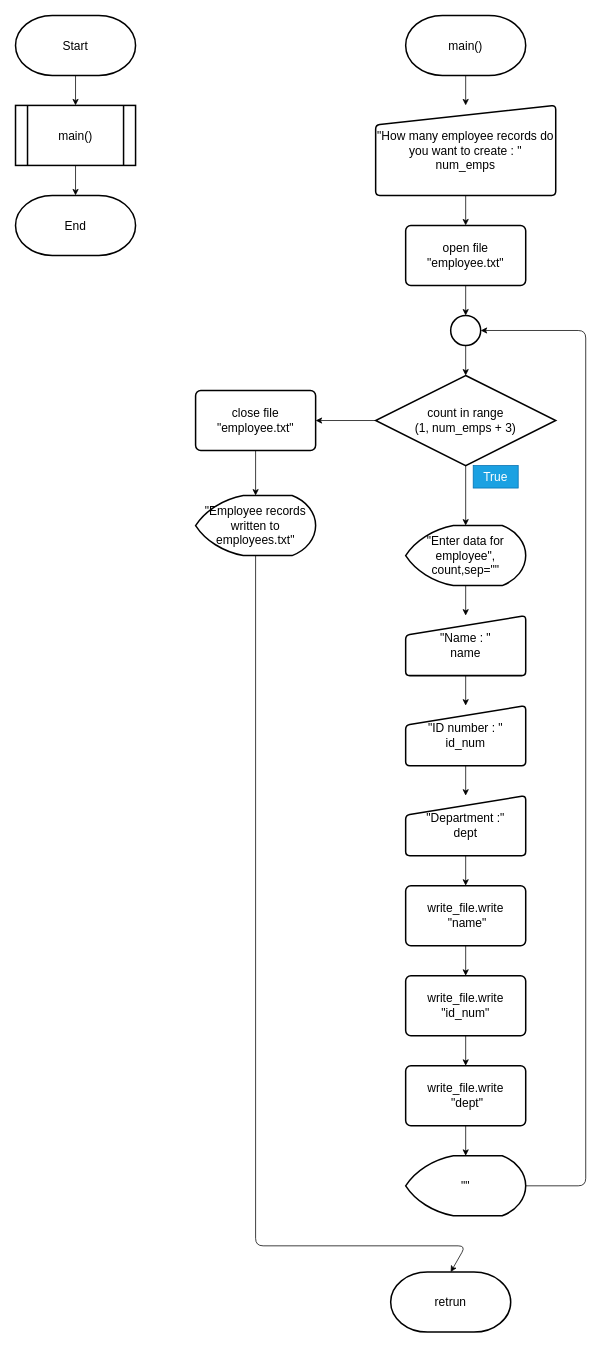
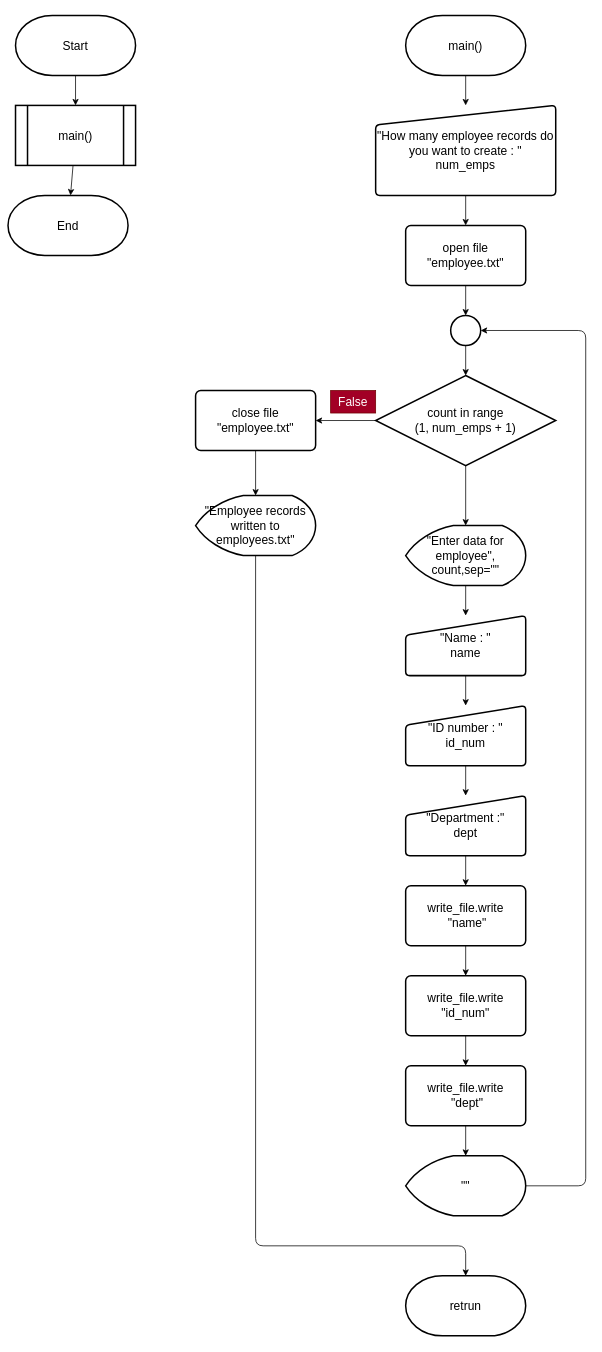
node "End": moved (75, 225) -> (68, 225)
node "False": added
node "count in range (1, num_emps + 3)": label "count in range (1, num_emps + 3)" -> "count in range (1, num_emps + 1)"
node "True": removed
node "retrun": moved (450, 1302) -> (465, 1305)
